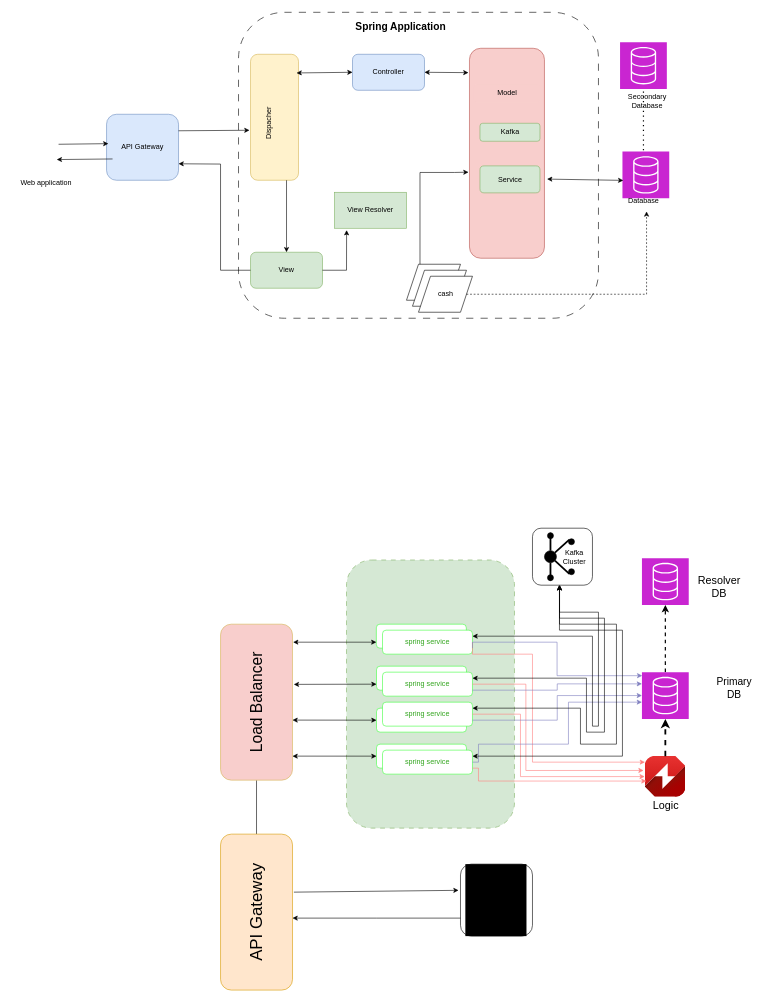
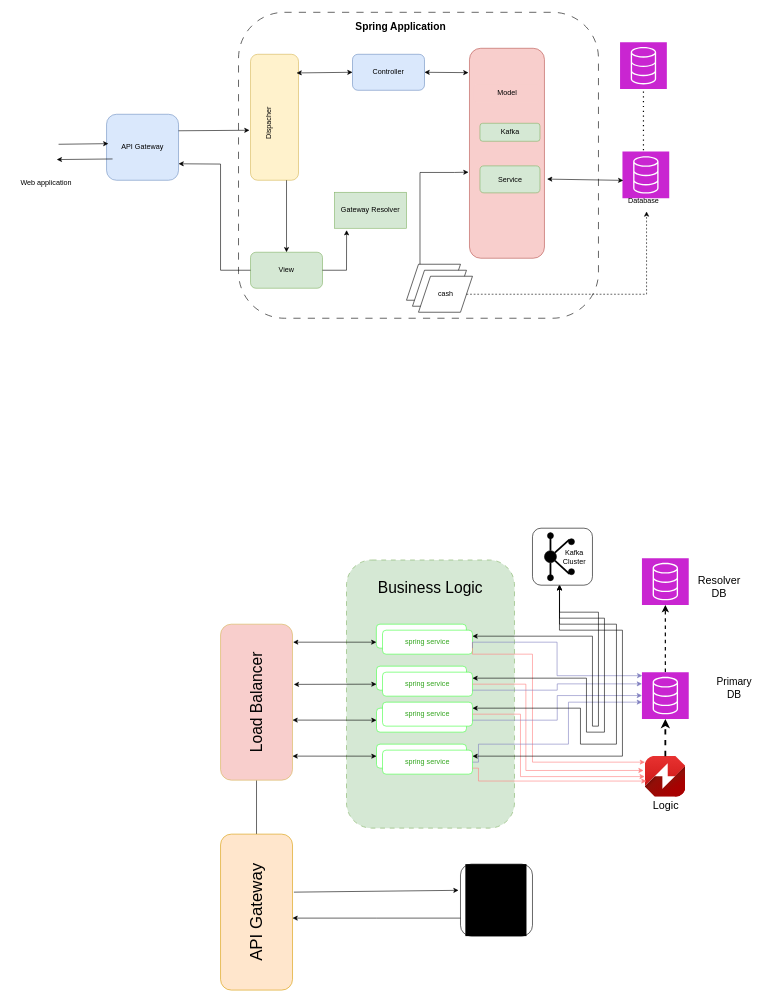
node "Secoondary Database": removed
node "View Resolver": label "View Resolver" -> "Gateway Resolver"
node "Business Logic": added
